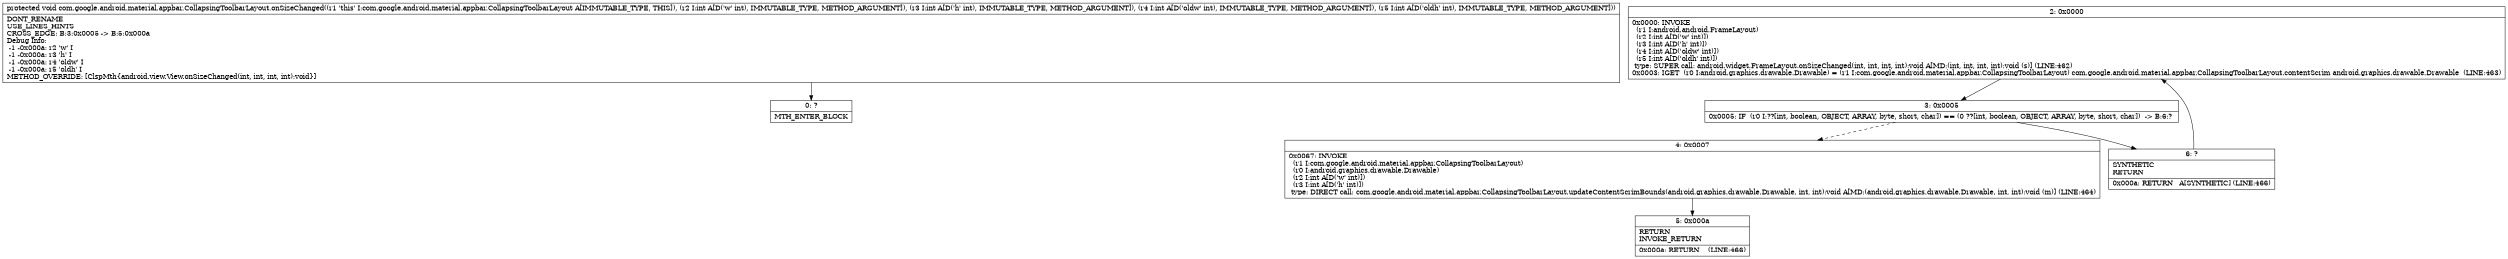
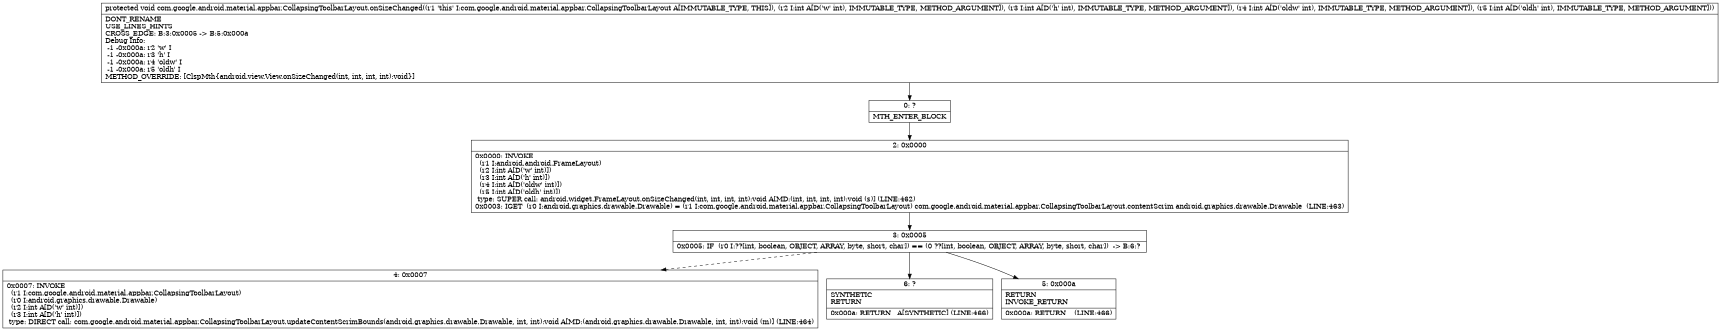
edge "6: ?" -> "2: 0x0000": now "0: ?" -> "2: 0x0000"
node "4: 0x0007": text "0x0067: INVOKE" -> "0x0007: INVOKE"
edge "4: 0x0007" -> "5: 0x000a": now "3: 0x0005" -> "5: 0x000a"
